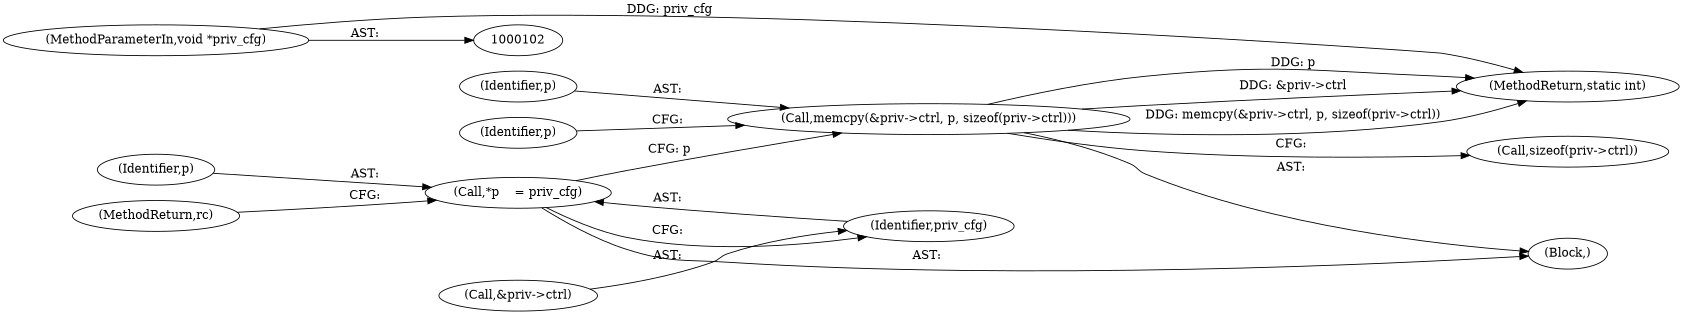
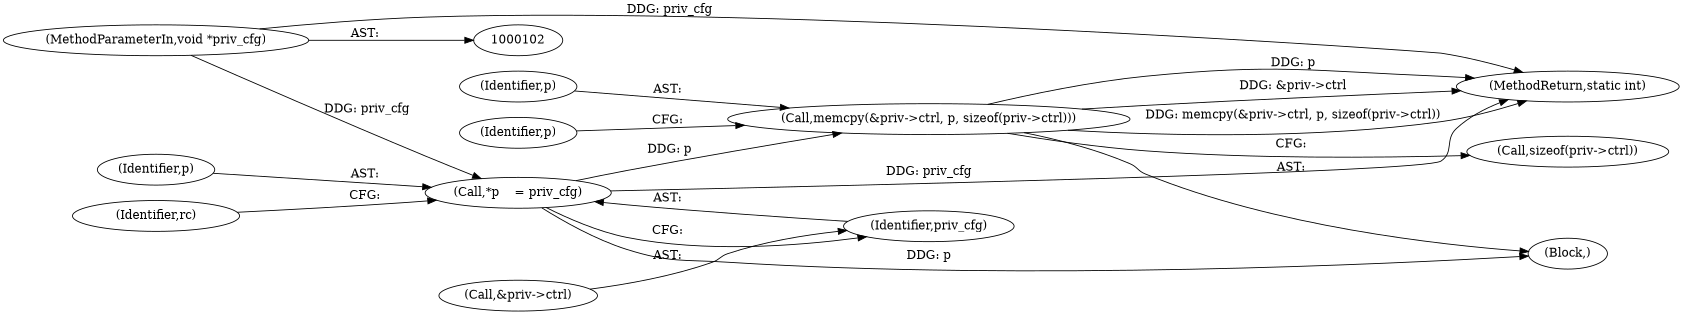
edge "(MethodParameterIn,void *priv_cfg)" -> "(Call,*p    = priv_cfg)": added, label "DDG: priv_cfg"
edge "(Call,*p    = priv_cfg)" -> "(Call,memcpy(&priv->ctrl, p, sizeof(priv->ctrl)))": label "CFG: p" -> "DDG: p"
edge "(Call,*p    = priv_cfg)" -> "(MethodReturn,static int)": added, label "DDG: priv_cfg"
node "(MethodReturn,rc)": label "(MethodReturn,rc)" -> "(Identifier,rc)"
edge "(Call,*p    = priv_cfg)" -> "(Block,)": label "AST: " -> "DDG: p"
